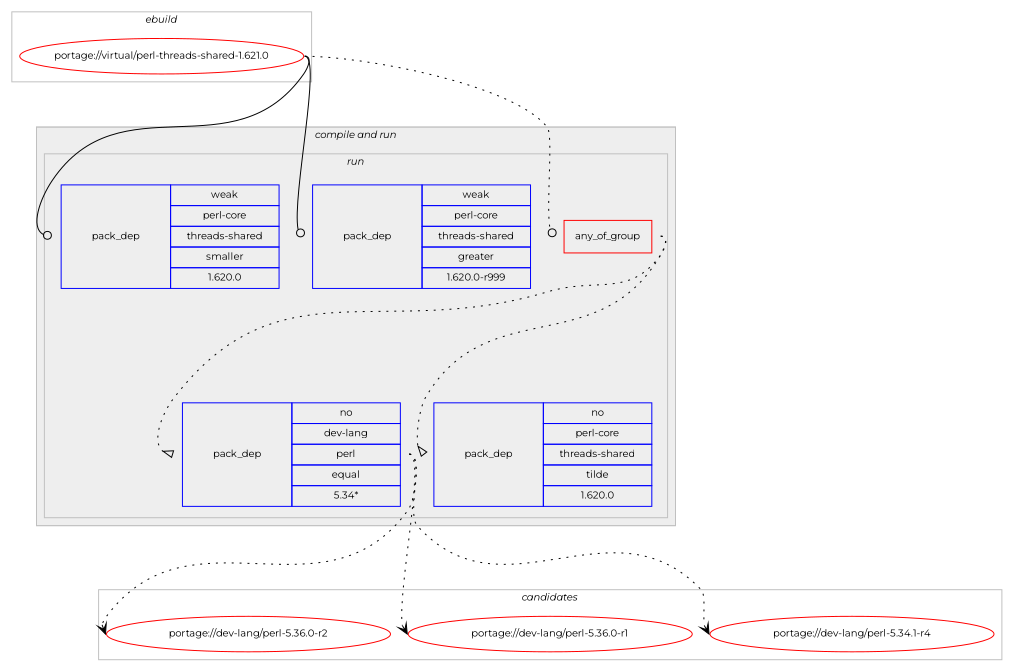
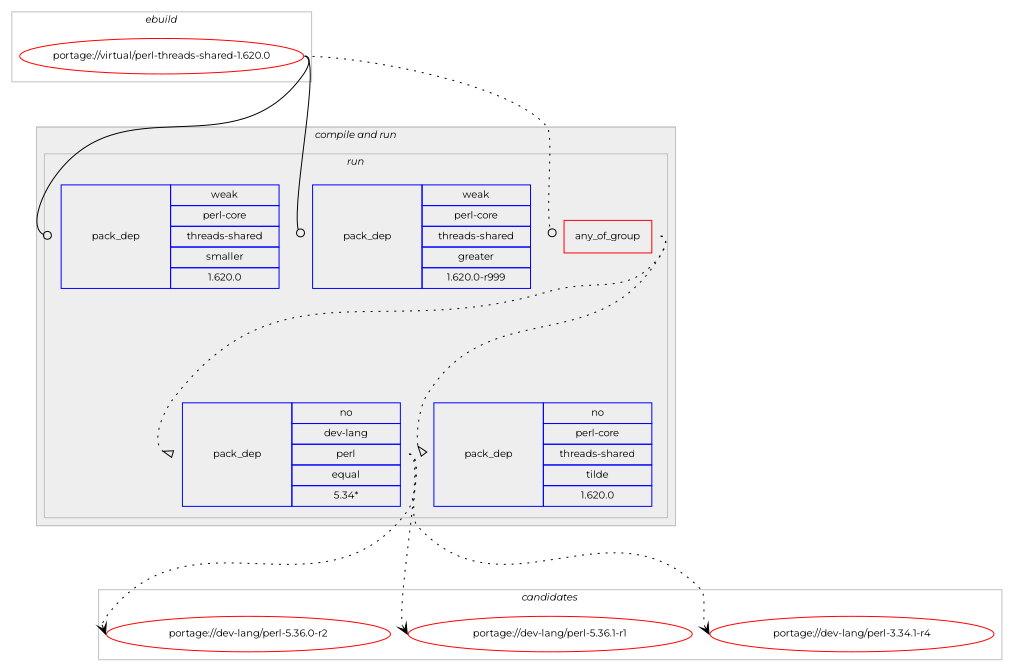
node "portage://virtual/perl-threads-shared-1.621.0": label "portage://virtual/perl-threads-shared-1.621.0" -> "portage://virtual/perl-threads-shared-1.620.0"
node "portage://dev-lang/perl-5.36.0-r1": label "portage://dev-lang/perl-5.36.0-r1" -> "portage://dev-lang/perl-5.36.1-r1"
node "portage://dev-lang/perl-5.34.1-r4": label "portage://dev-lang/perl-5.34.1-r4" -> "portage://dev-lang/perl-3.34.1-r4"
